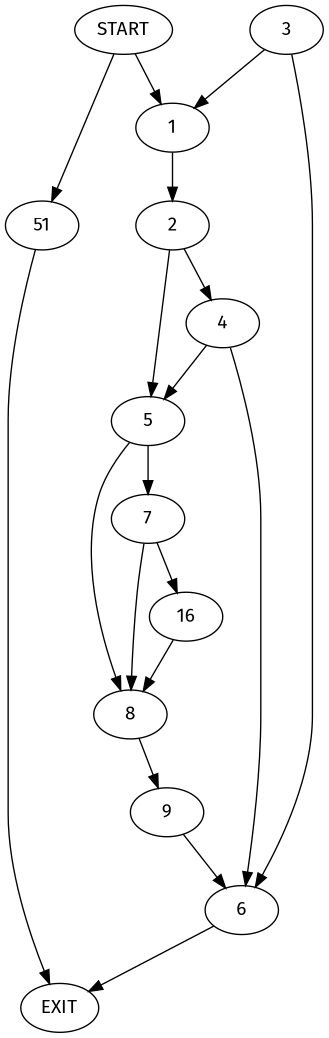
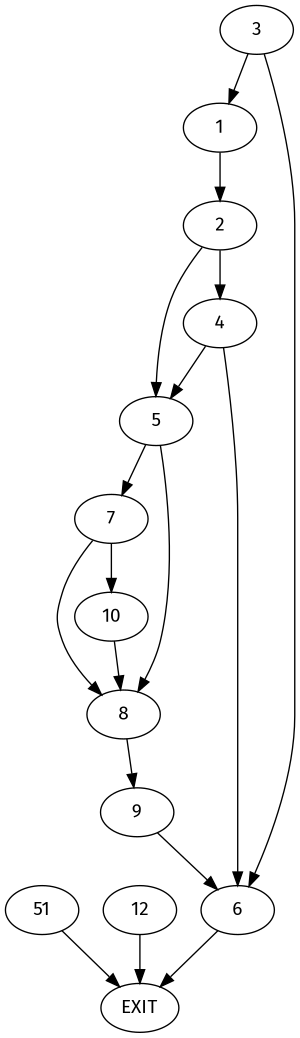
node "START": removed
node "16": label "16" -> "10"
node "12": added
